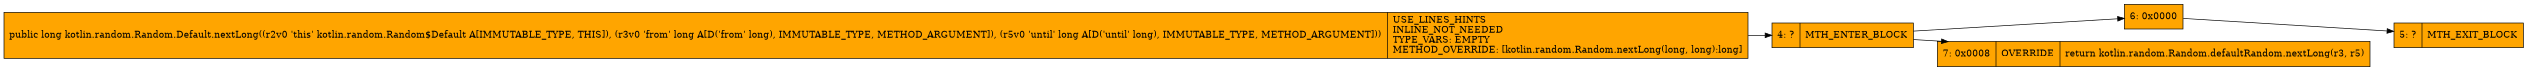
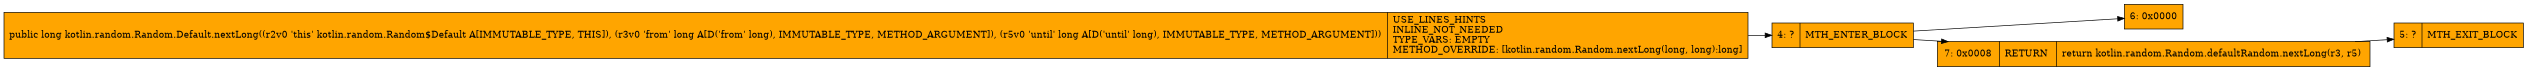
edge "6: 0x0000" -> "5: ?": now "7: 0x0008" -> "5: ?"
node "7: 0x0008": text "OVERRIDE" -> "RETURN"
